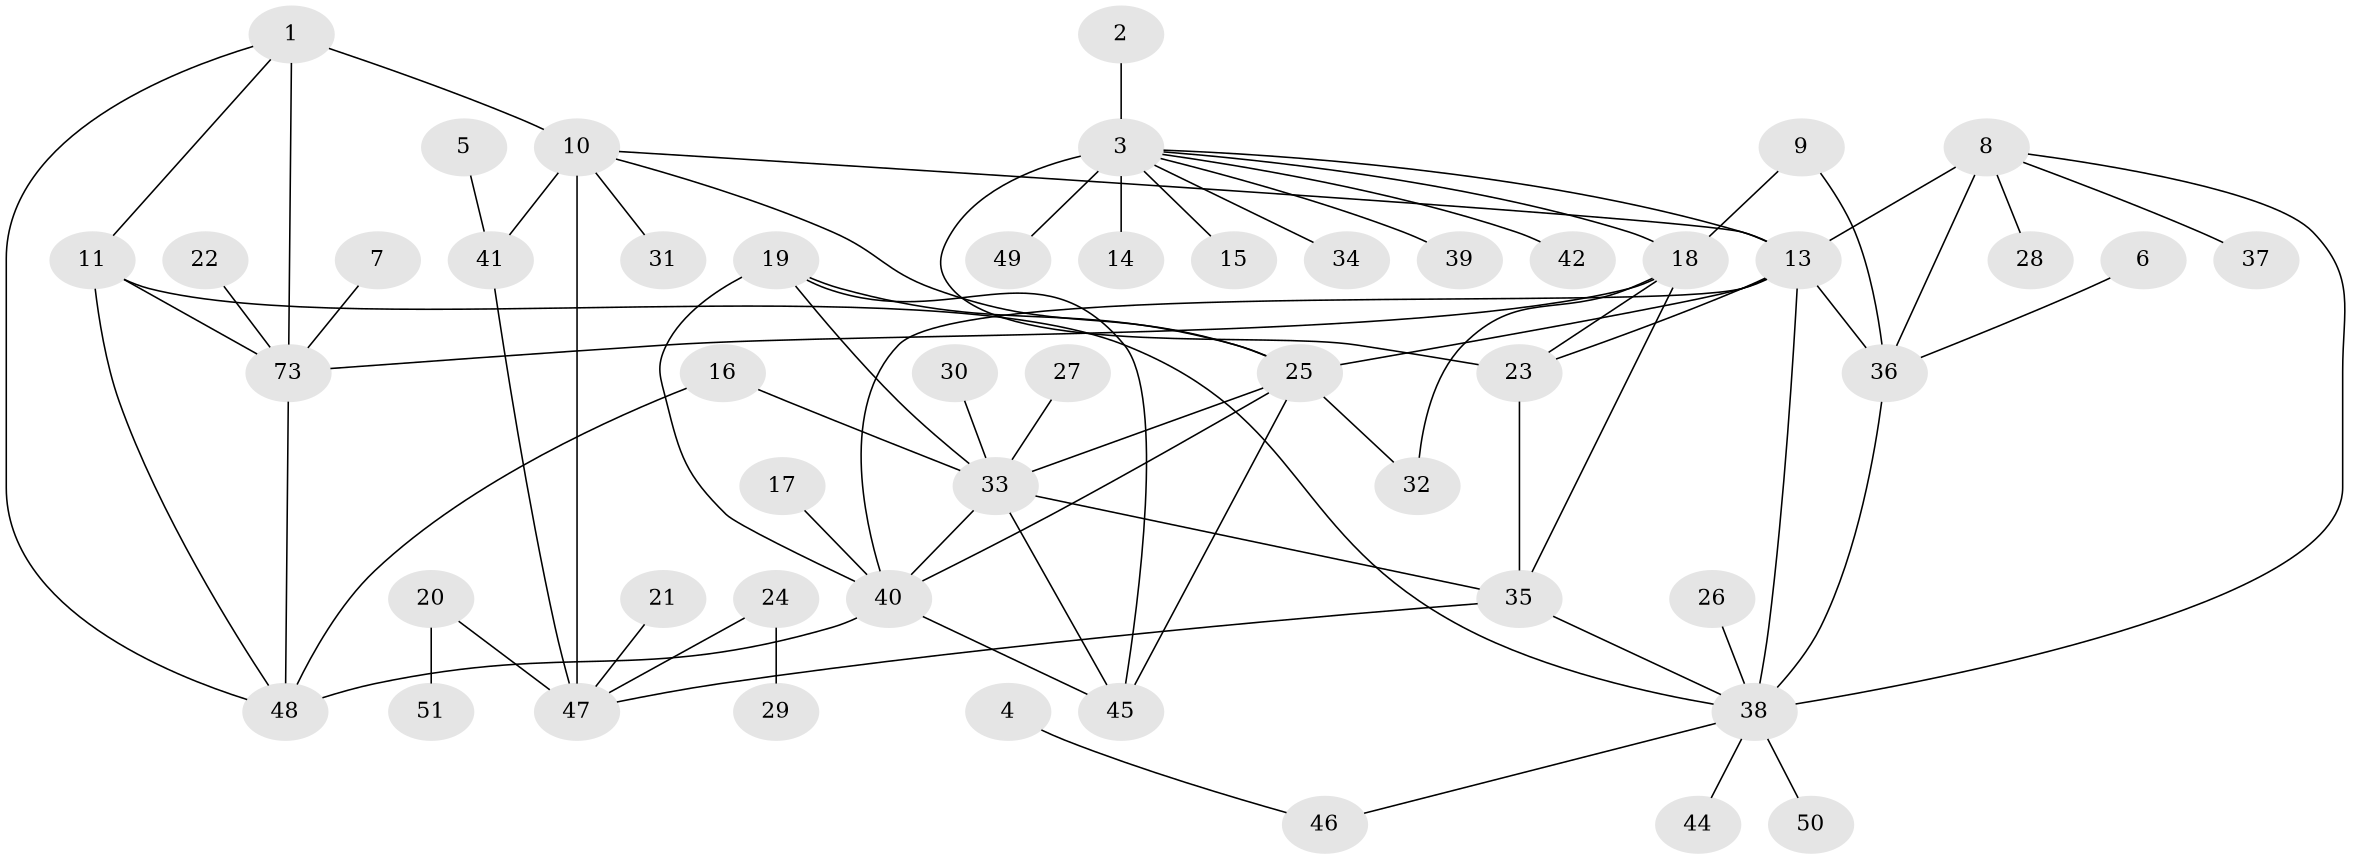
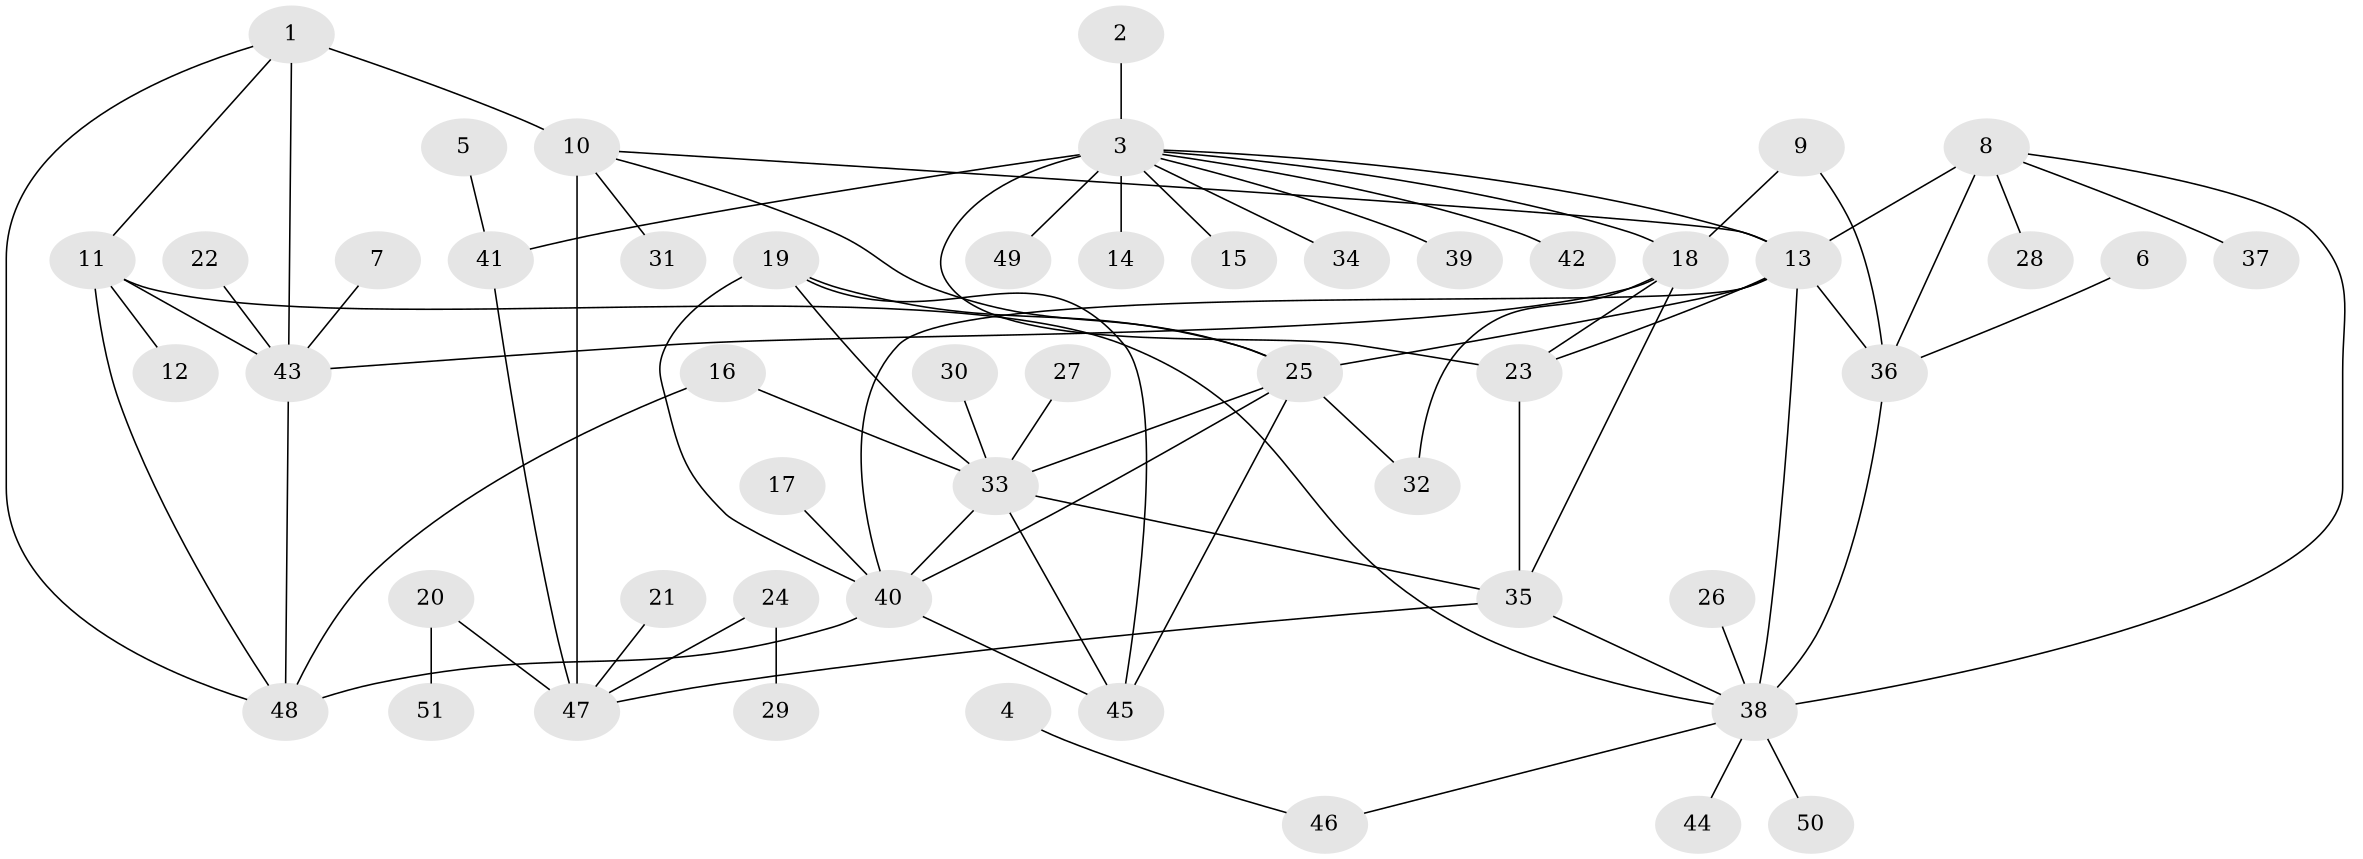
edge "10" -- "41": now "3" -- "41"
node "12": added
node "73": label "73" -> "43"
